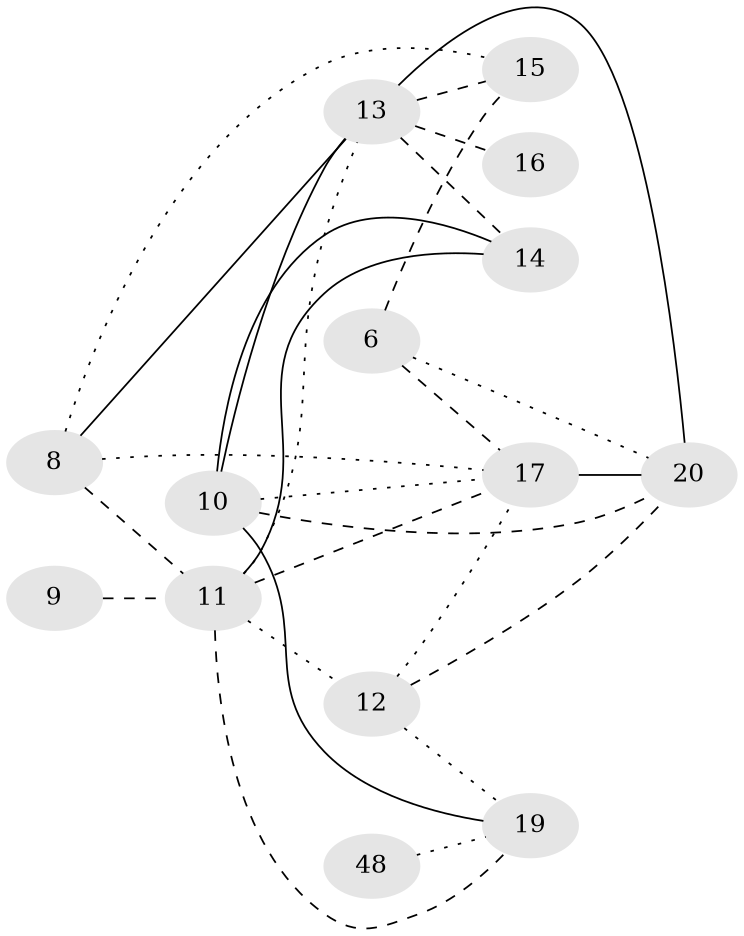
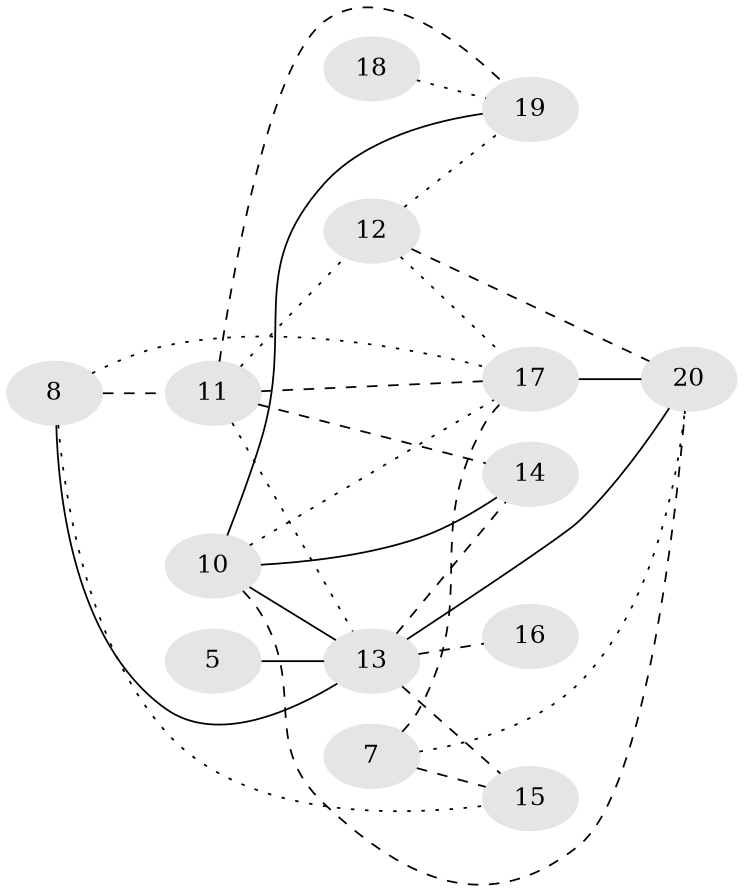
node "6": label "6" -> "7"
edge "14" -- "11": style solid -> dashed
node "9": removed
node "5": added
node "48": label "48" -> "18"
